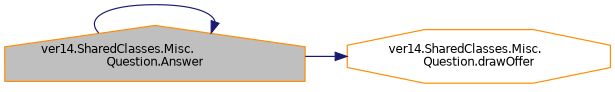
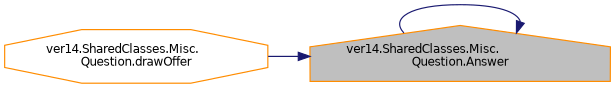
edge "ver14.SharedClasses.Misc. Question.Answer" -> "ver14.SharedClasses.Misc. Question.drawOffer": reversed
